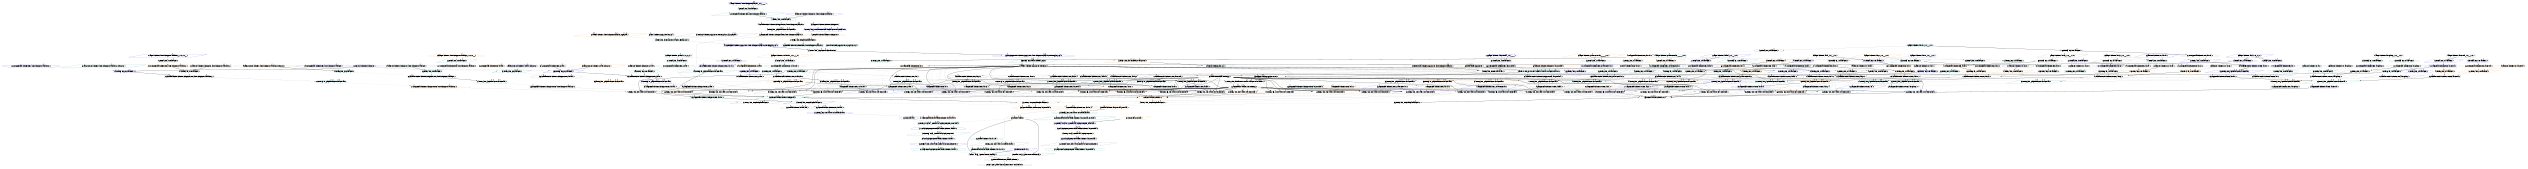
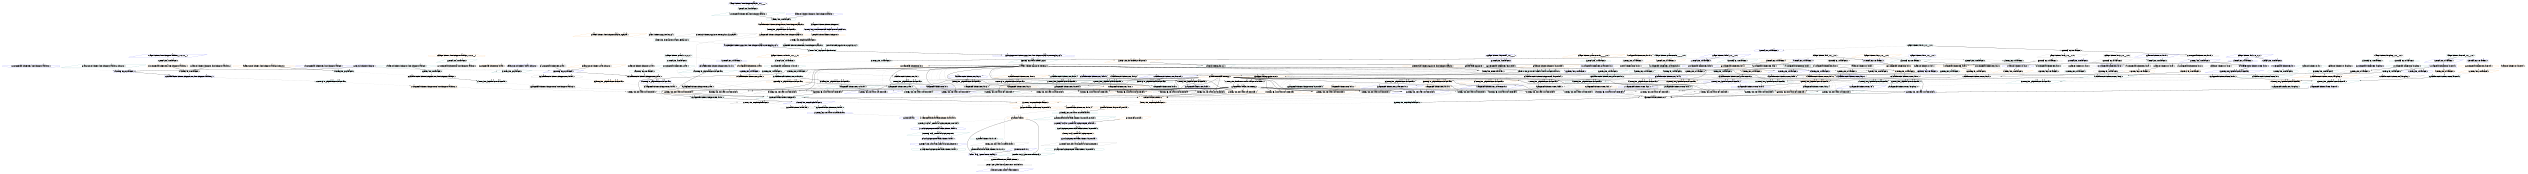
node "1:canDiscoverSystemOwnerUser(attacker,victimHost):0": added
